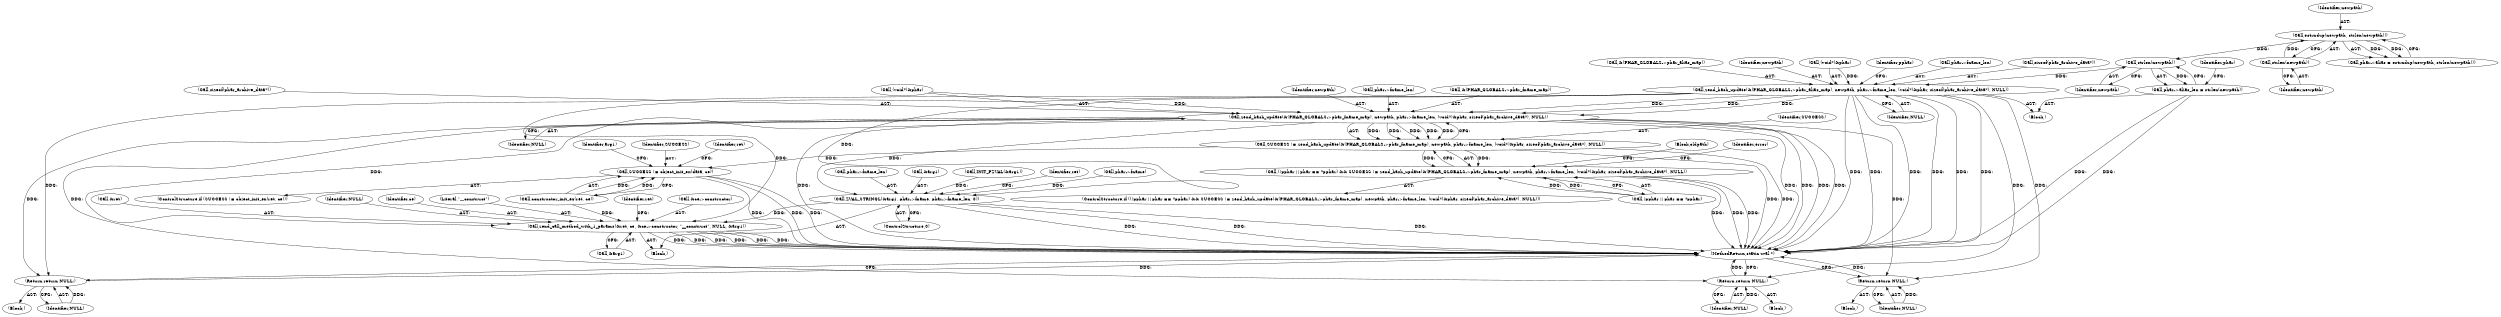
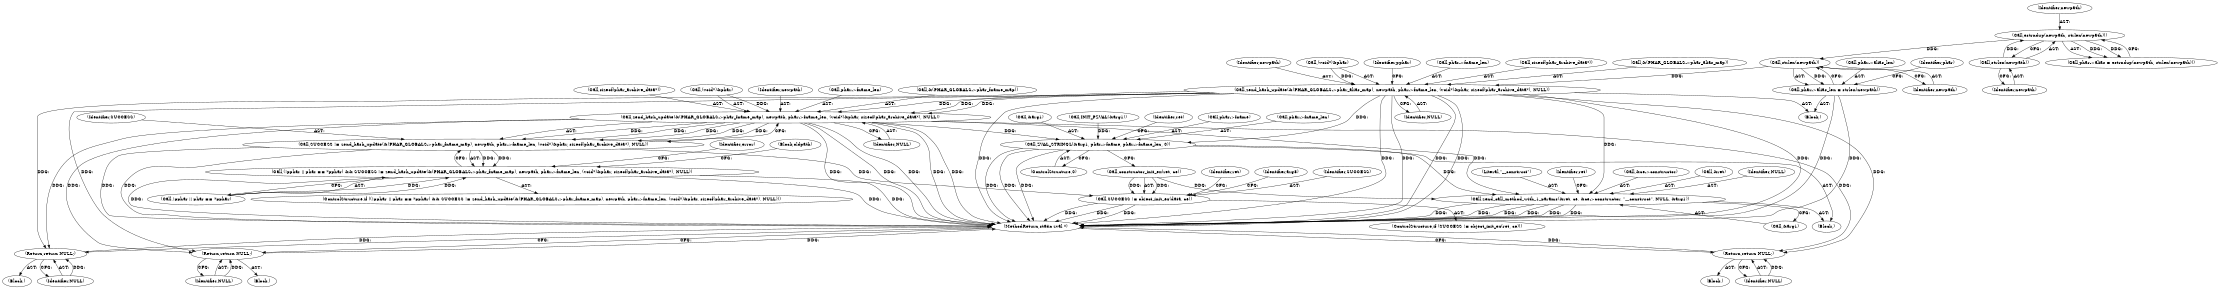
node "(Call,phar->alias_len)": added
node "(Identifier,arg1)": label "(Identifier,arg1)" -> "(Identifier,arg8)"
edge "(Call,phar->fname)" -> "(Call,ZVAL_STRINGL(&arg1, phar->fname, phar->fname_len, 0))": label "DDG: " -> "AST: "
edge "(Call,SUCCESS != object_init_ex(data, ce))" -> "(Call,constructor_init_ex(ret, ce))": now "(Call,ZVAL_STRINGL(&arg1, phar->fname, phar->fname_len, 0))" -> "(Call,constructor_init_ex(ret, ce))"
node "(Identifier,ce)": removed
